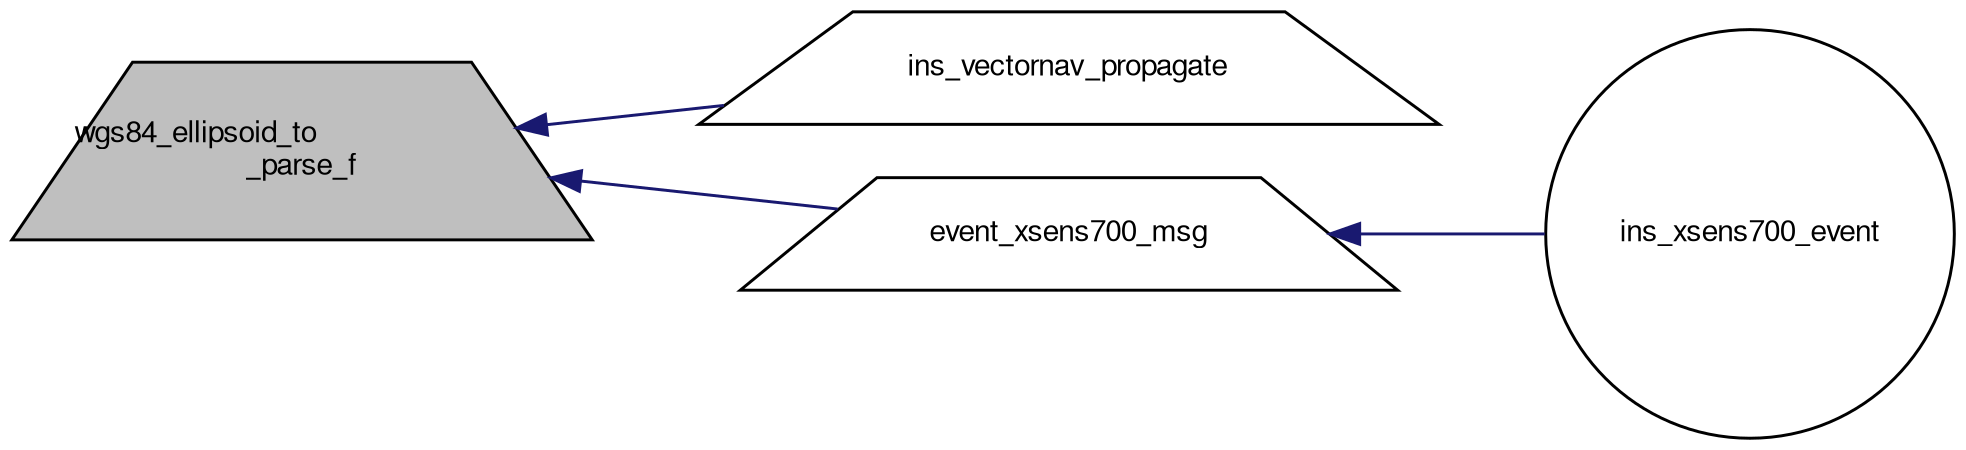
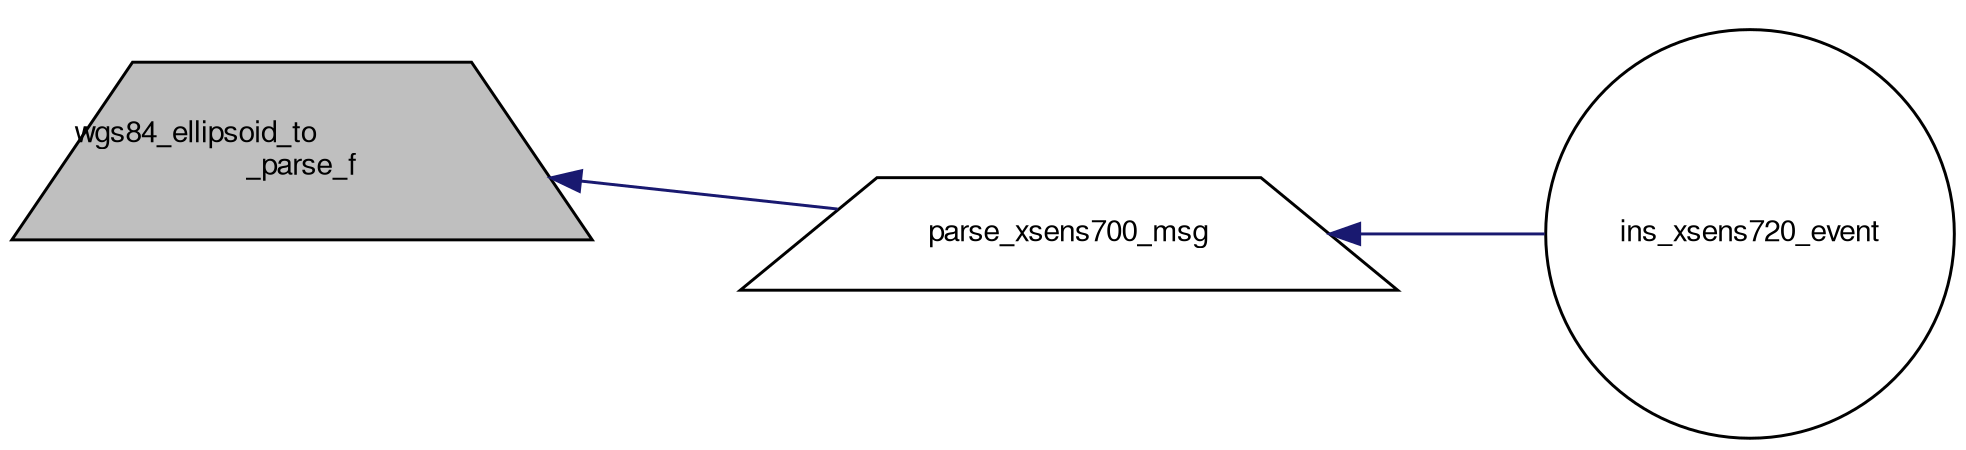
node "ins_vectornav_propagate": removed
node "event_xsens700_msg": label "event_xsens700_msg" -> "parse_xsens700_msg"
node "ins_xsens700_event": label "ins_xsens700_event" -> "ins_xsens720_event"
